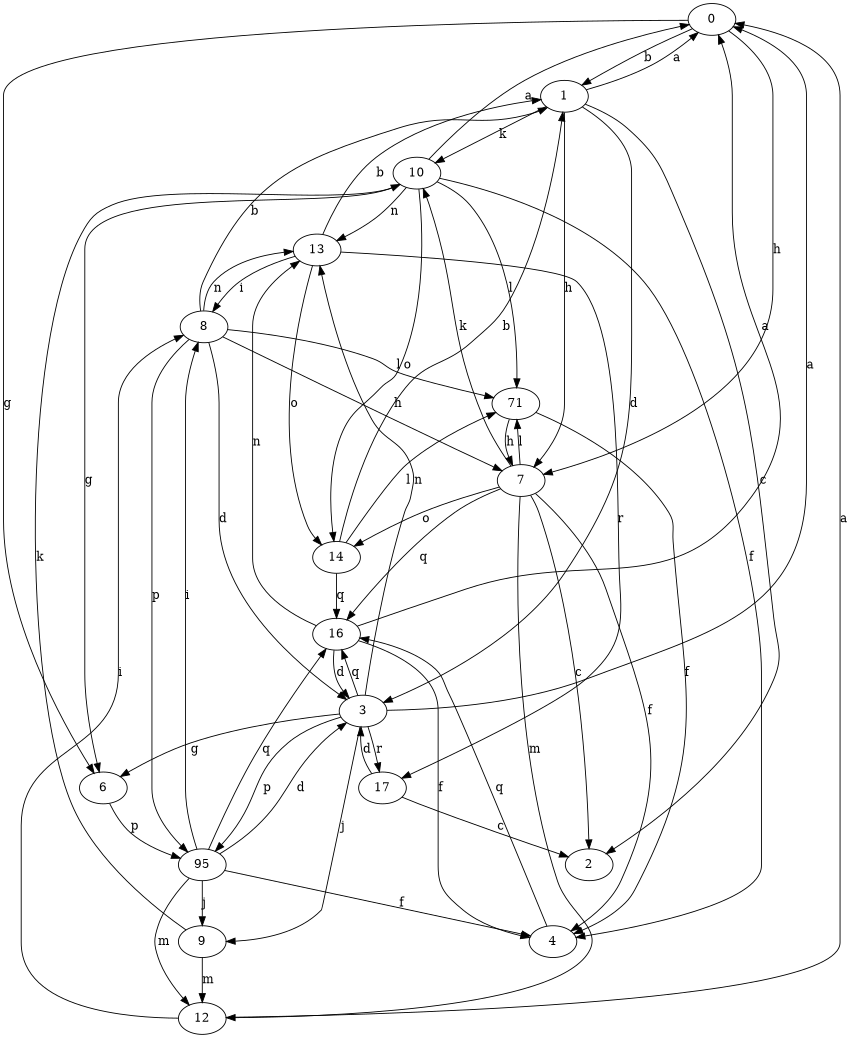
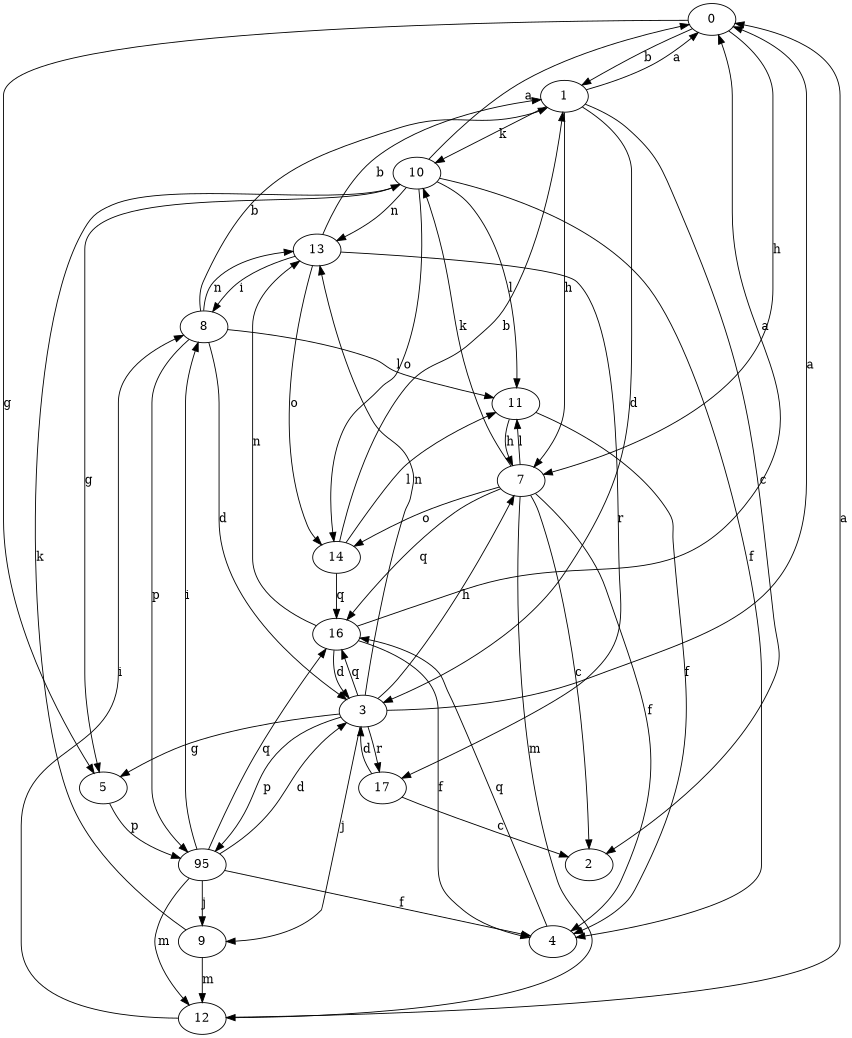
edge "8" -> "7": now "3" -> "7"
node "71": label "71" -> "11"
node "6": label "6" -> "5"
